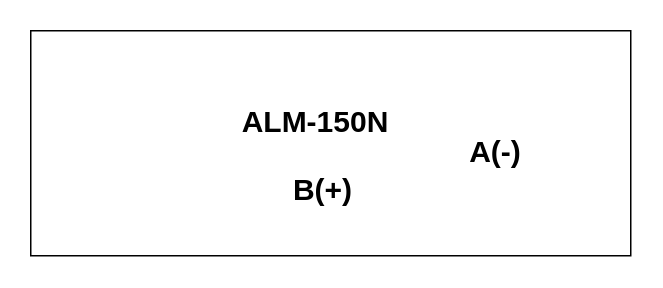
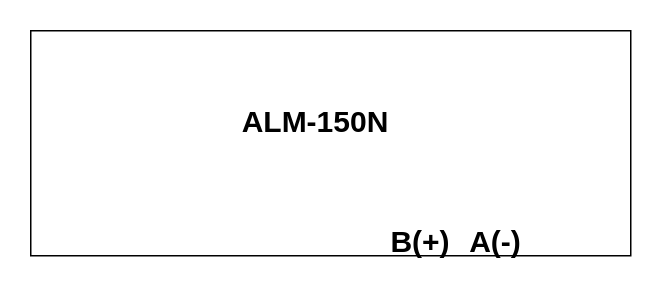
node "A(-)": moved (496, 151) -> (496, 241)
node "B(+)": moved (323, 188) -> (421, 241)
